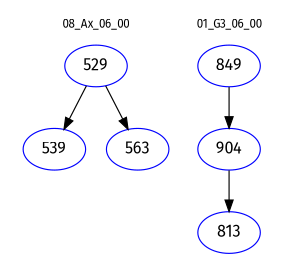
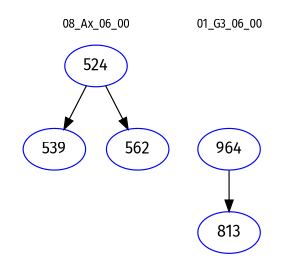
node "529": label "529" -> "524"
node "849": removed
node "563": label "563" -> "562"
node "904": label "904" -> "964"
